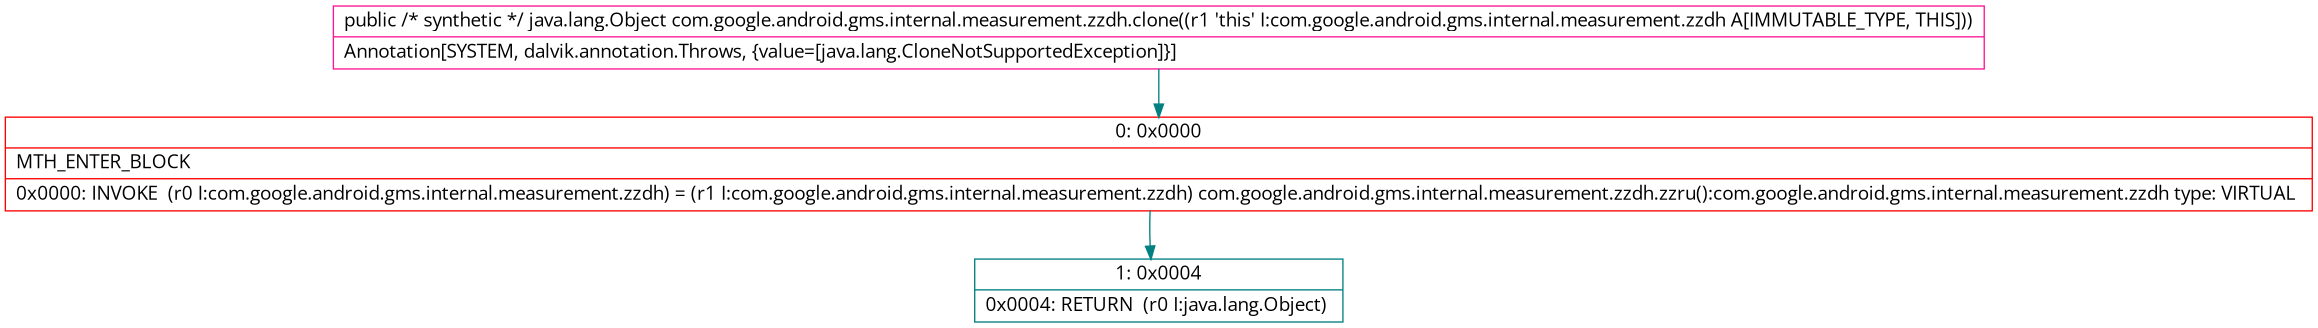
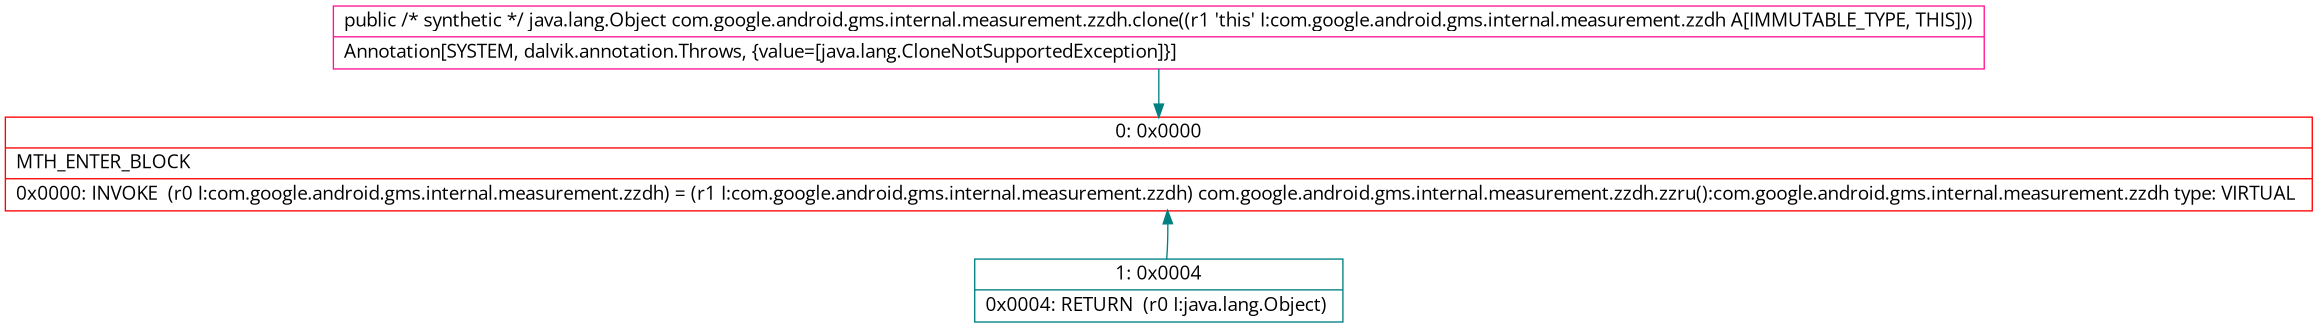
edge "0: 0x0000" -> "1: 0x0004": reversed
